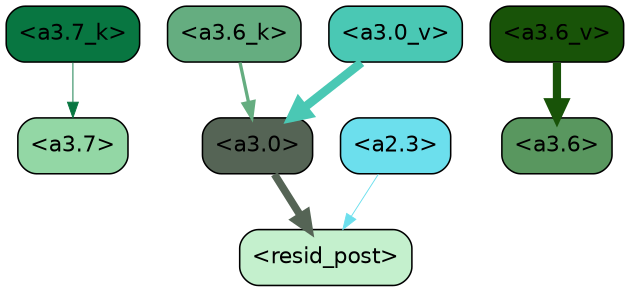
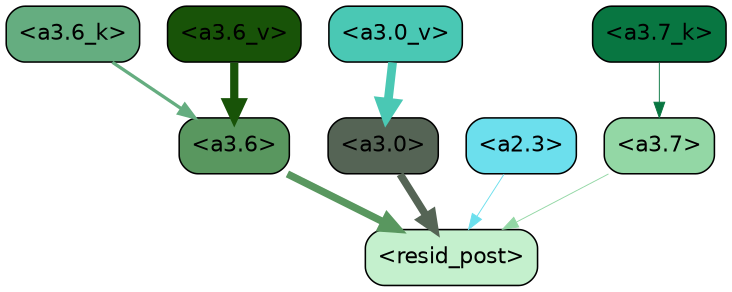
edge "<a3.6_k>" -> "<a3.0>": now "<a3.6_k>" -> "<a3.6>"
edge "<a3.6>" -> "<resid_post>": added
edge "<a3.7>" -> "<resid_post>": added
